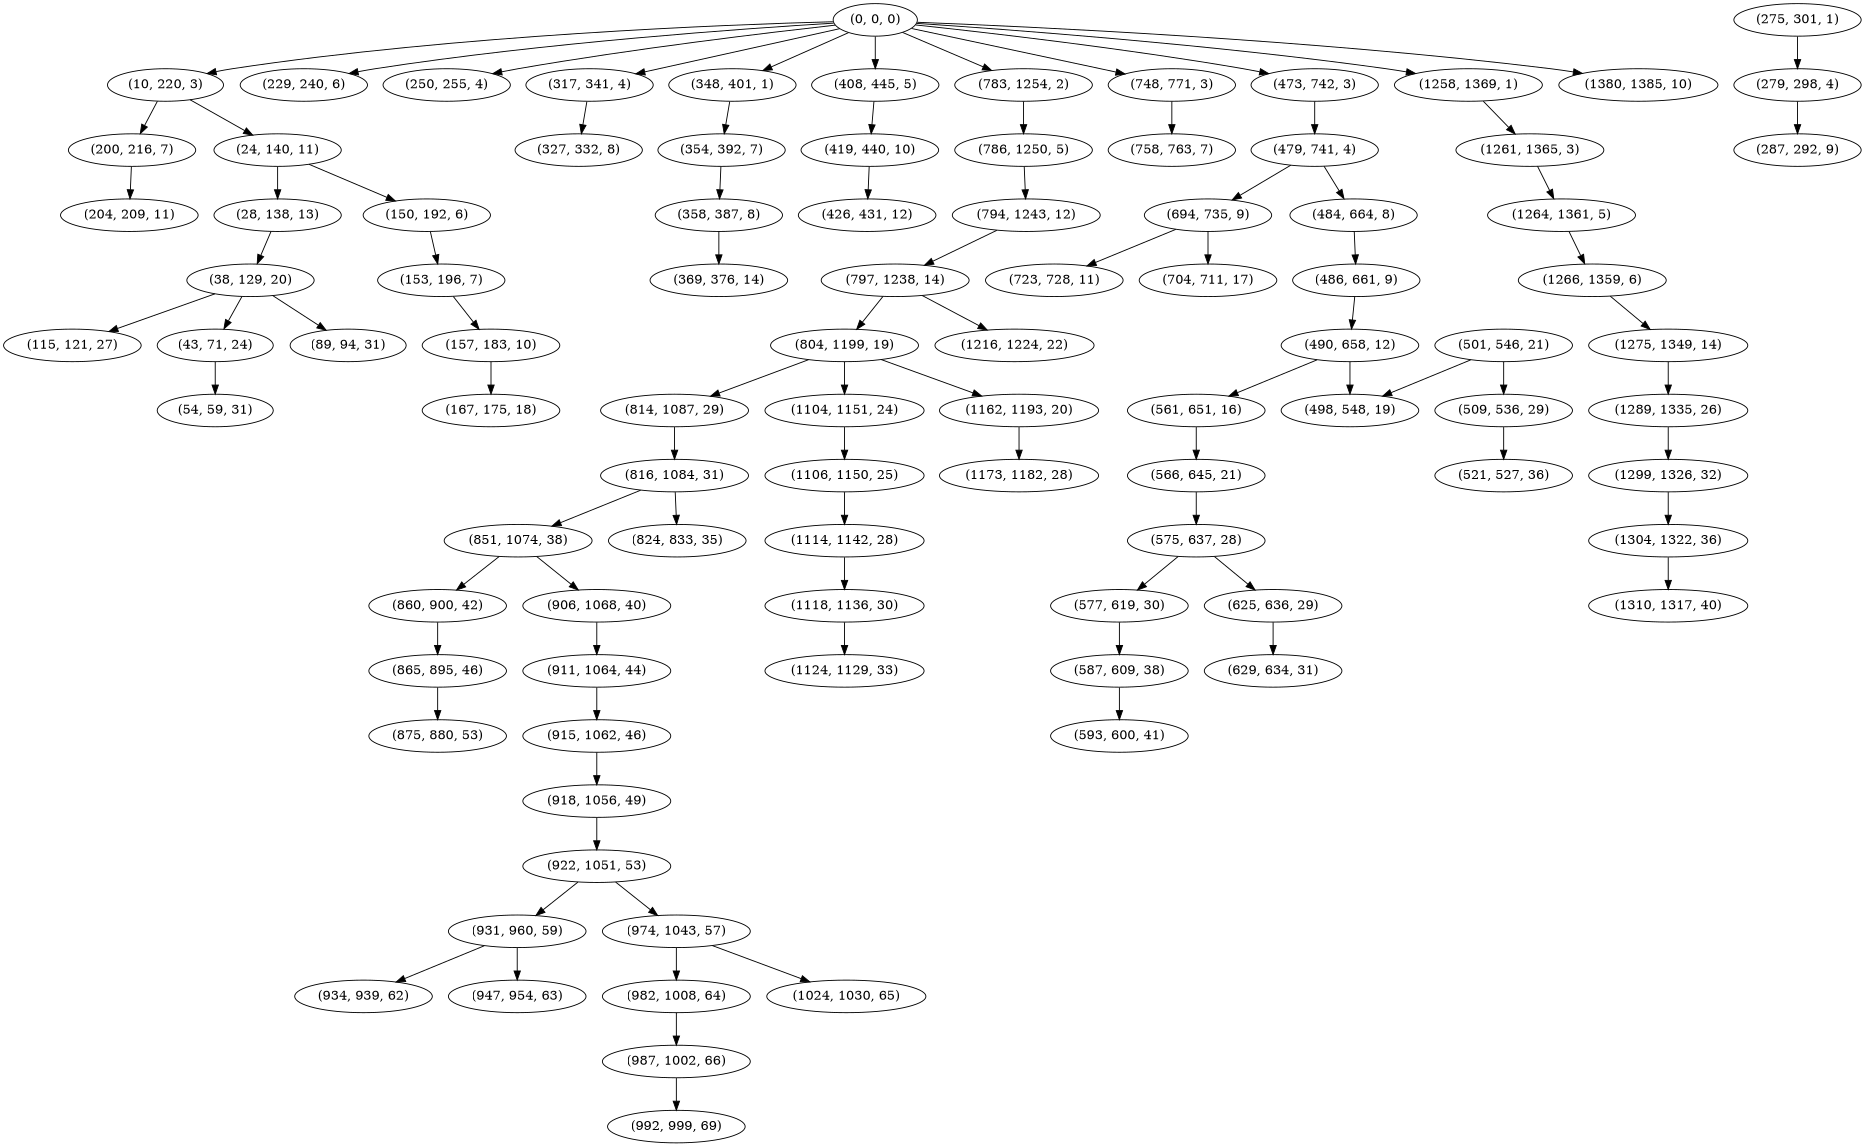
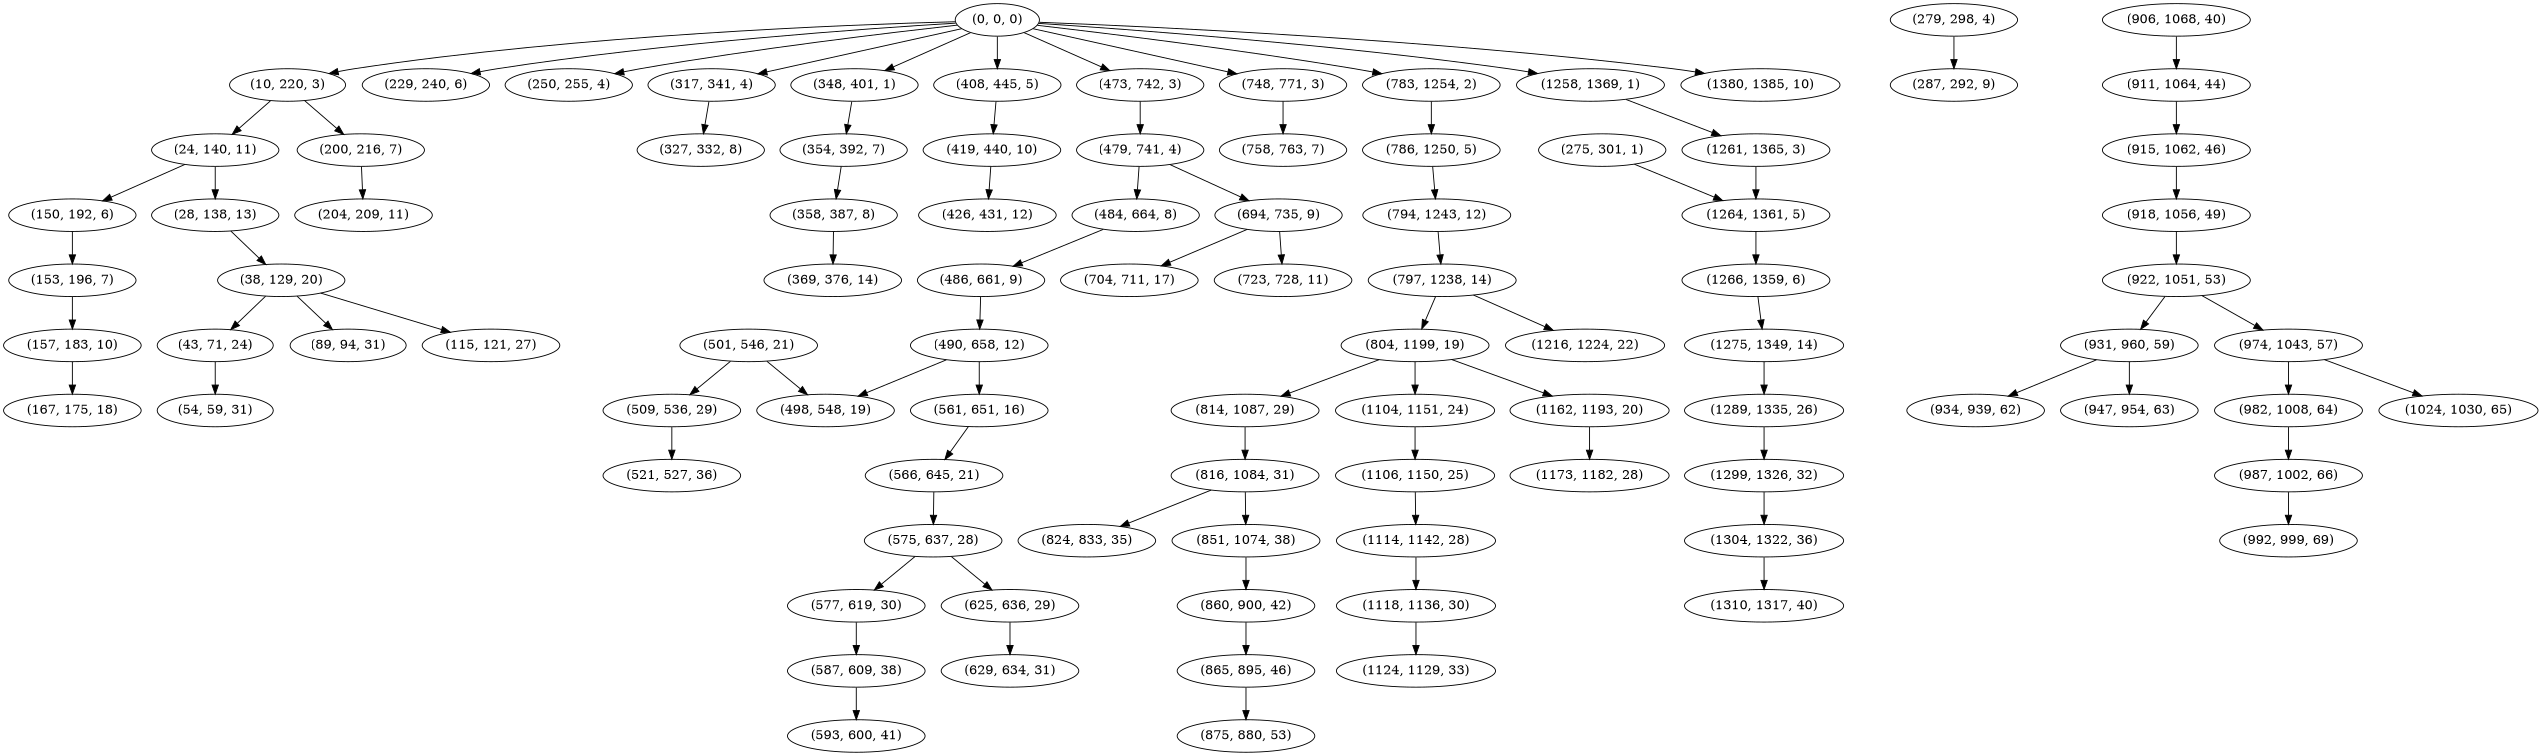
edge "(275, 301, 1)" -> "(279, 298, 4)": now "(275, 301, 1)" -> "(1264, 1361, 5)"
edge "(851, 1074, 38)" -> "(906, 1068, 40)": removed
